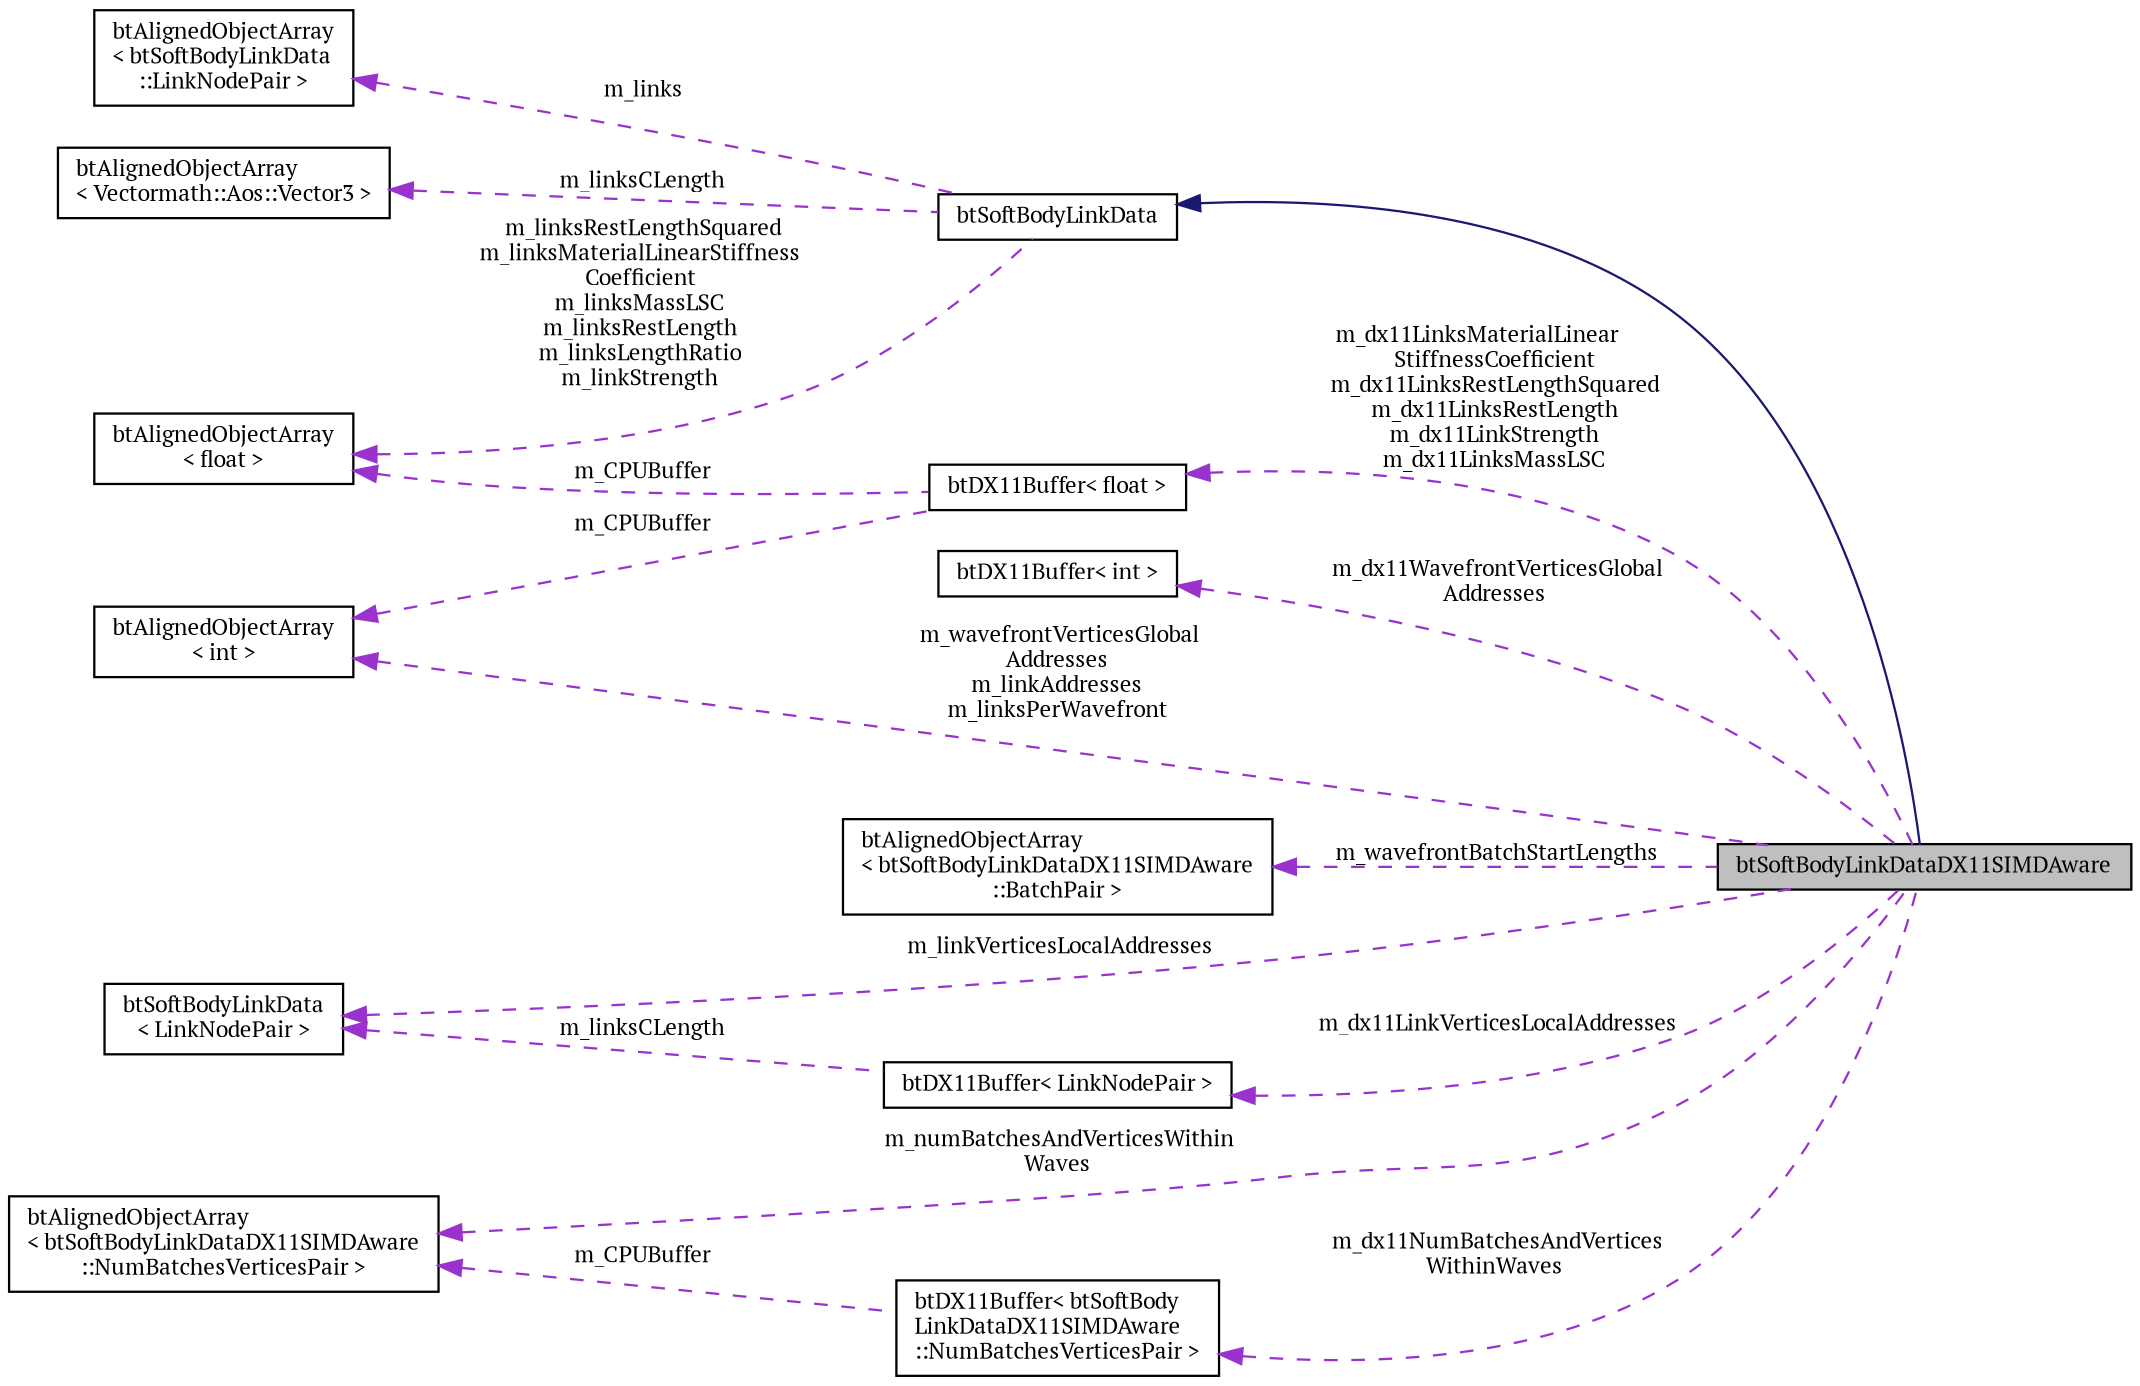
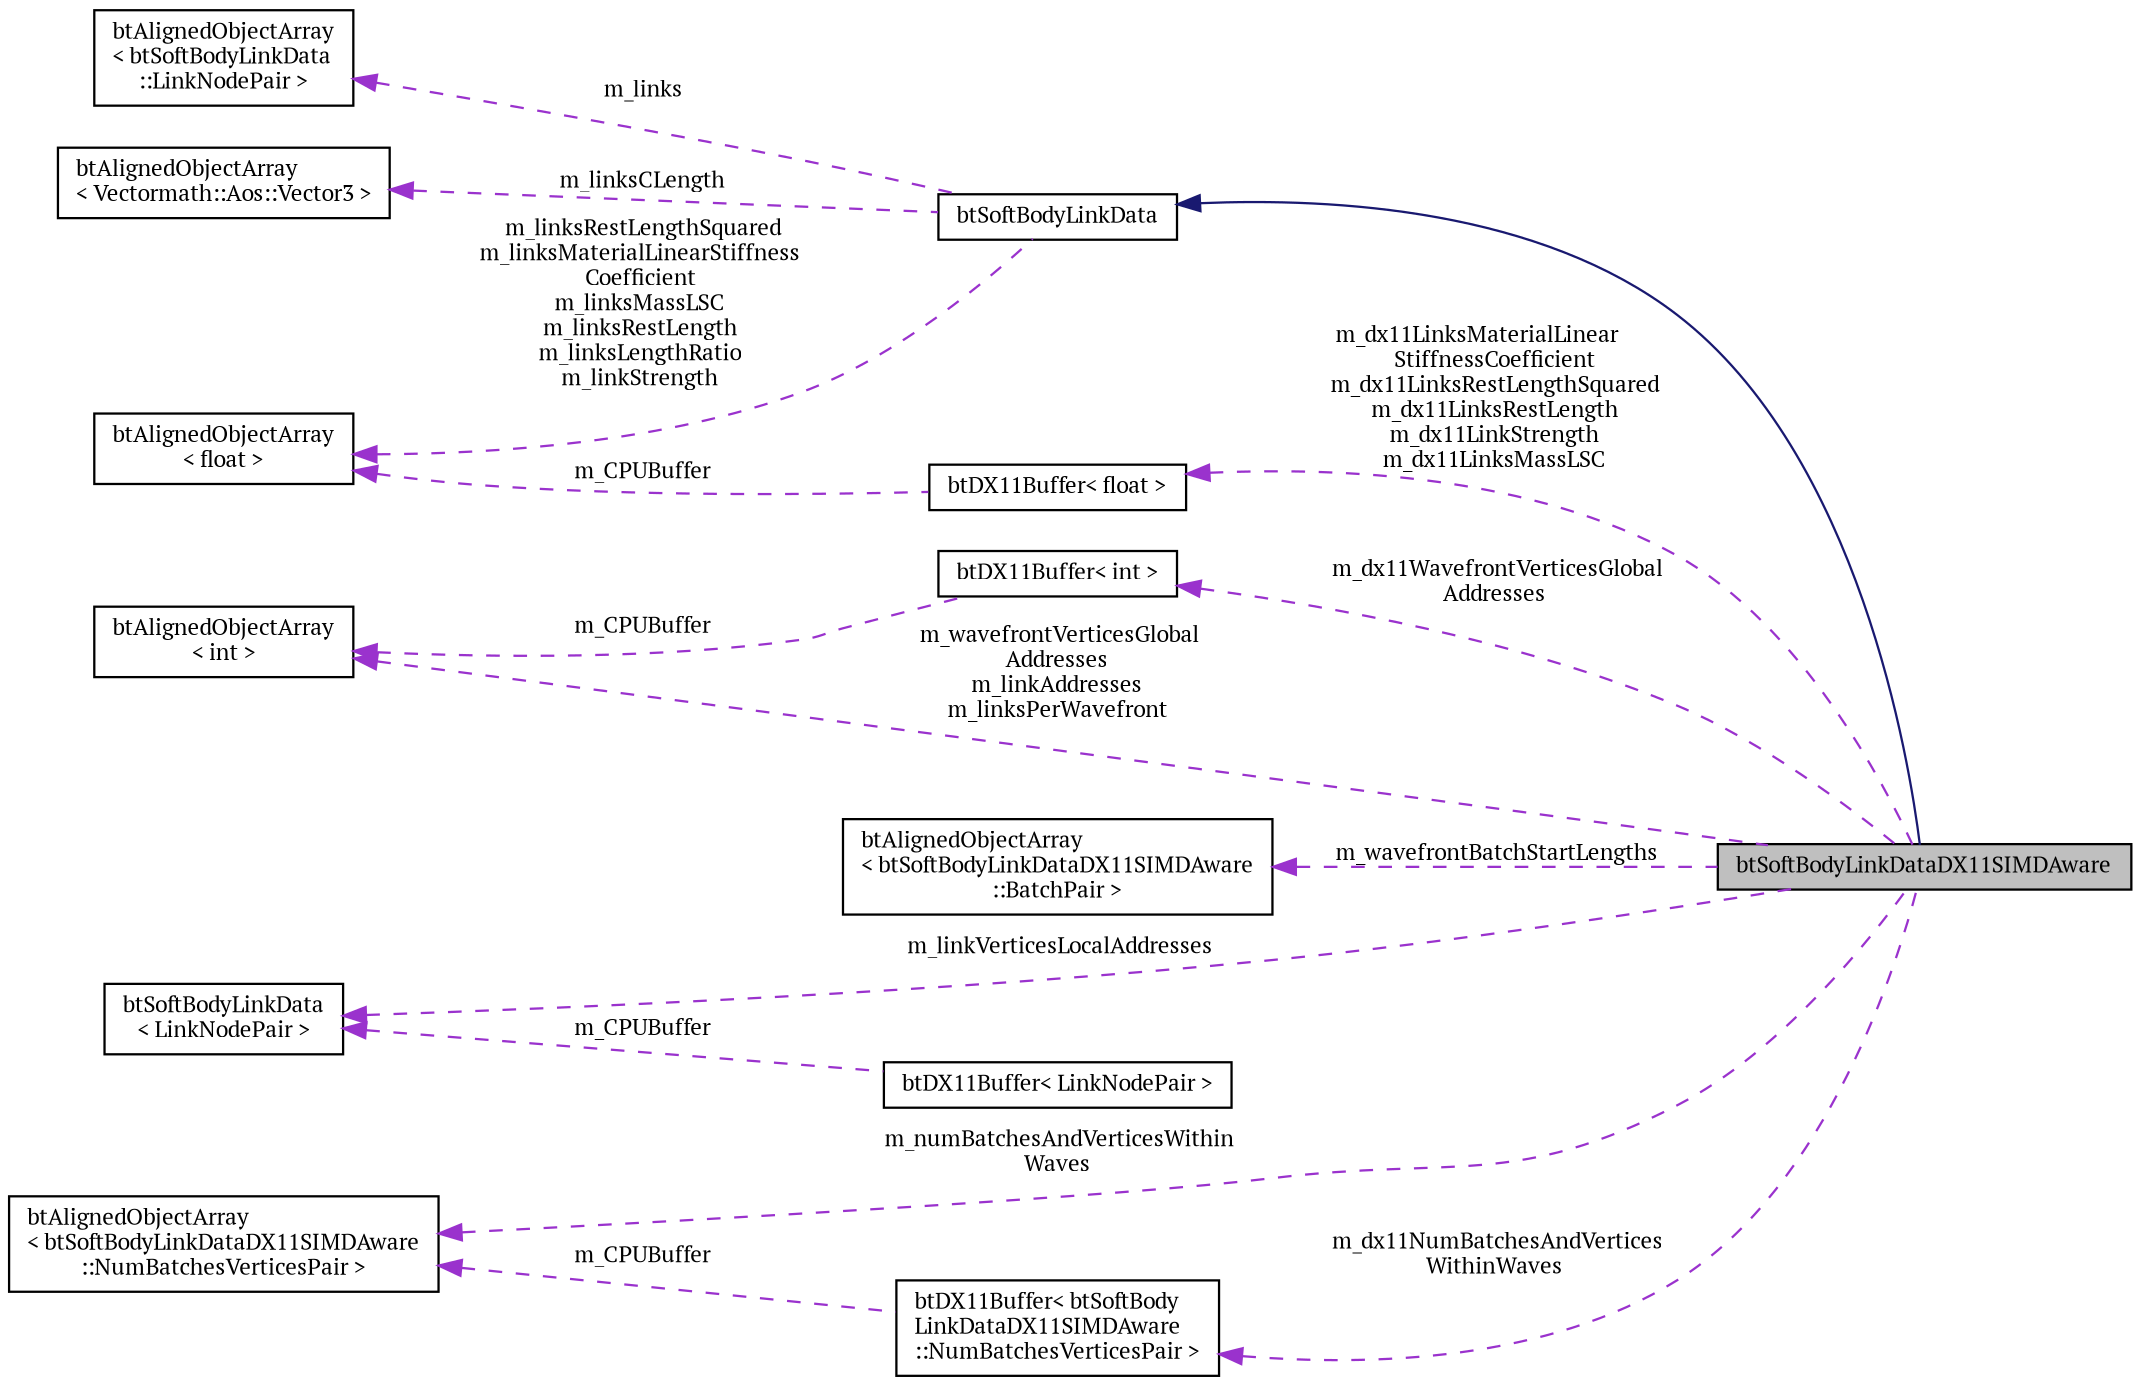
edge "btDX11Buffer< float >" -> "btAlignedObjectArray < int >": now "btDX11Buffer< int >" -> "btAlignedObjectArray < int >"
edge "btDX11Buffer< LinkNodePair >" -> "btSoftBodyLinkData < LinkNodePair >": label " m_linksCLength" -> " m_CPUBuffer"
edge "btSoftBodyLinkDataDX11SIMDAware" -> "btDX11Buffer< LinkNodePair >": removed, label "m_dx11LinkVerticesLocalAddresses"
